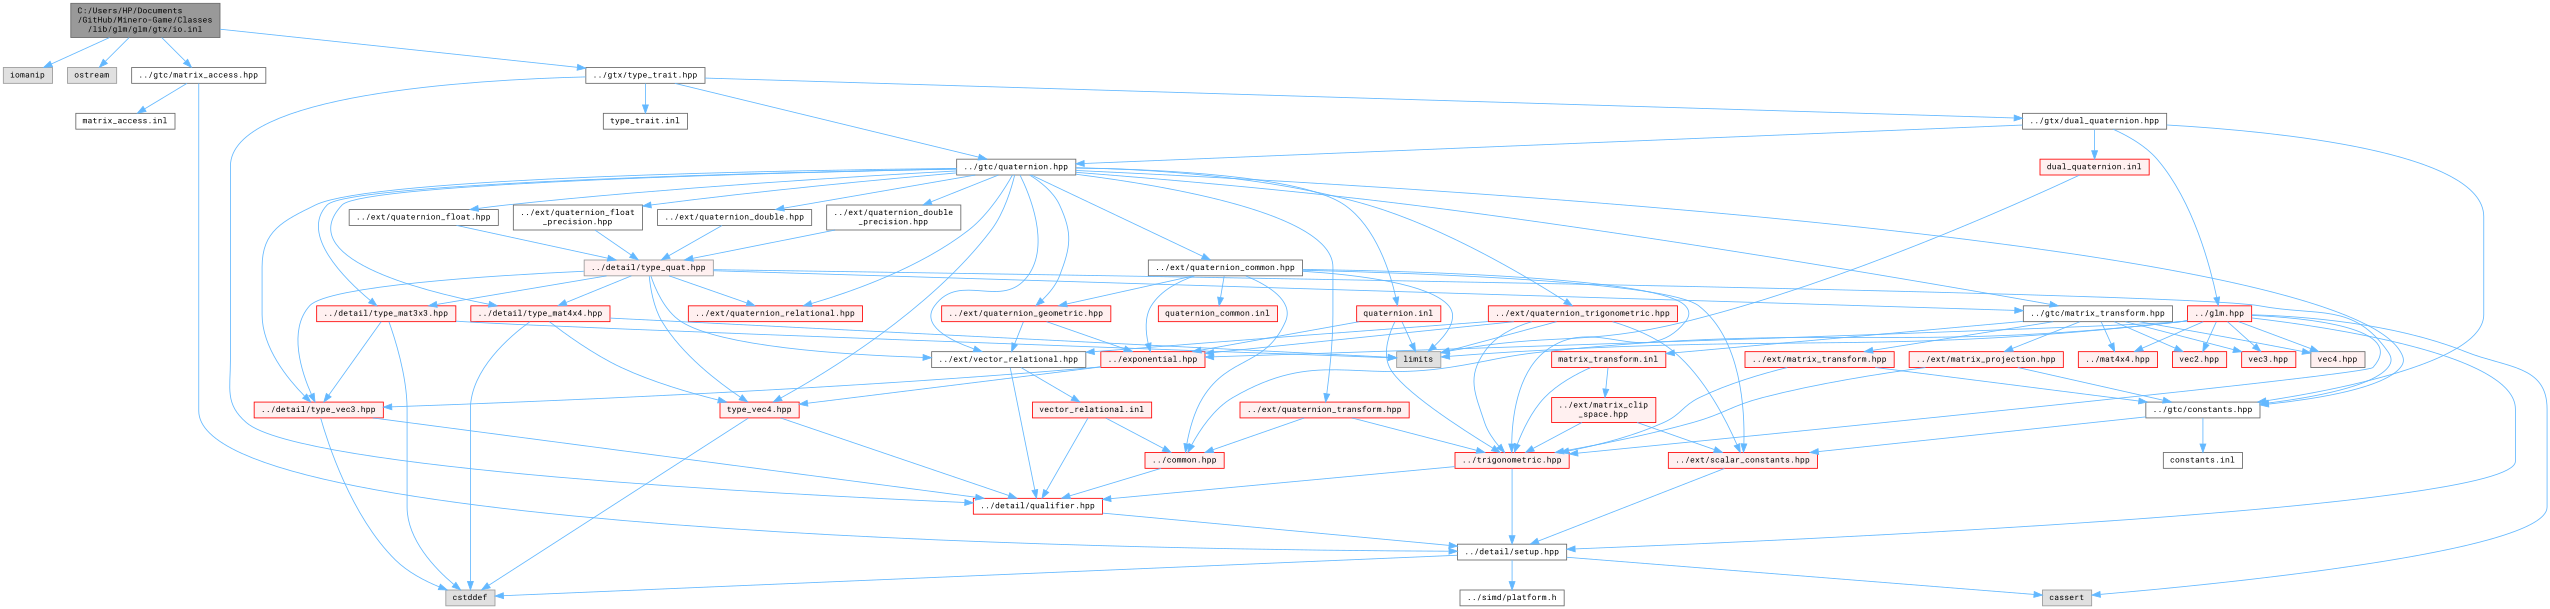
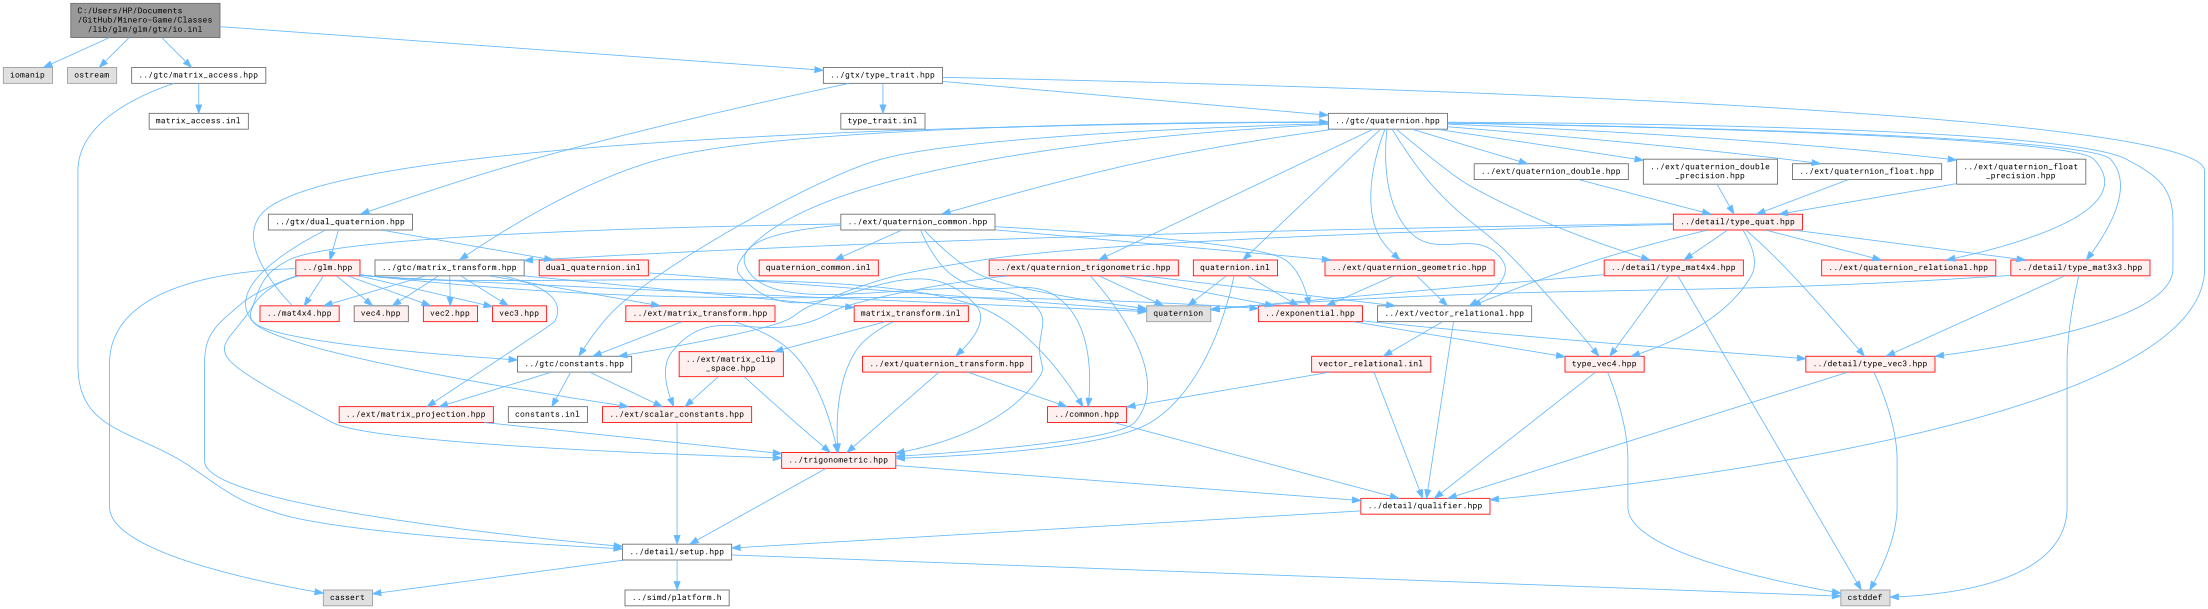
edge "../gtx/dual_quaternion.hpp" -> "../gtc/quaternion.hpp": now "../mat4x4.hpp" -> "../gtc/quaternion.hpp"
node "../detail/type_quat.hpp": color grey60 -> red
node "limits": label "limits" -> "quaternion"
edge "../ext/matrix_projection.hpp" -> "../gtc/constants.hpp": reversed
